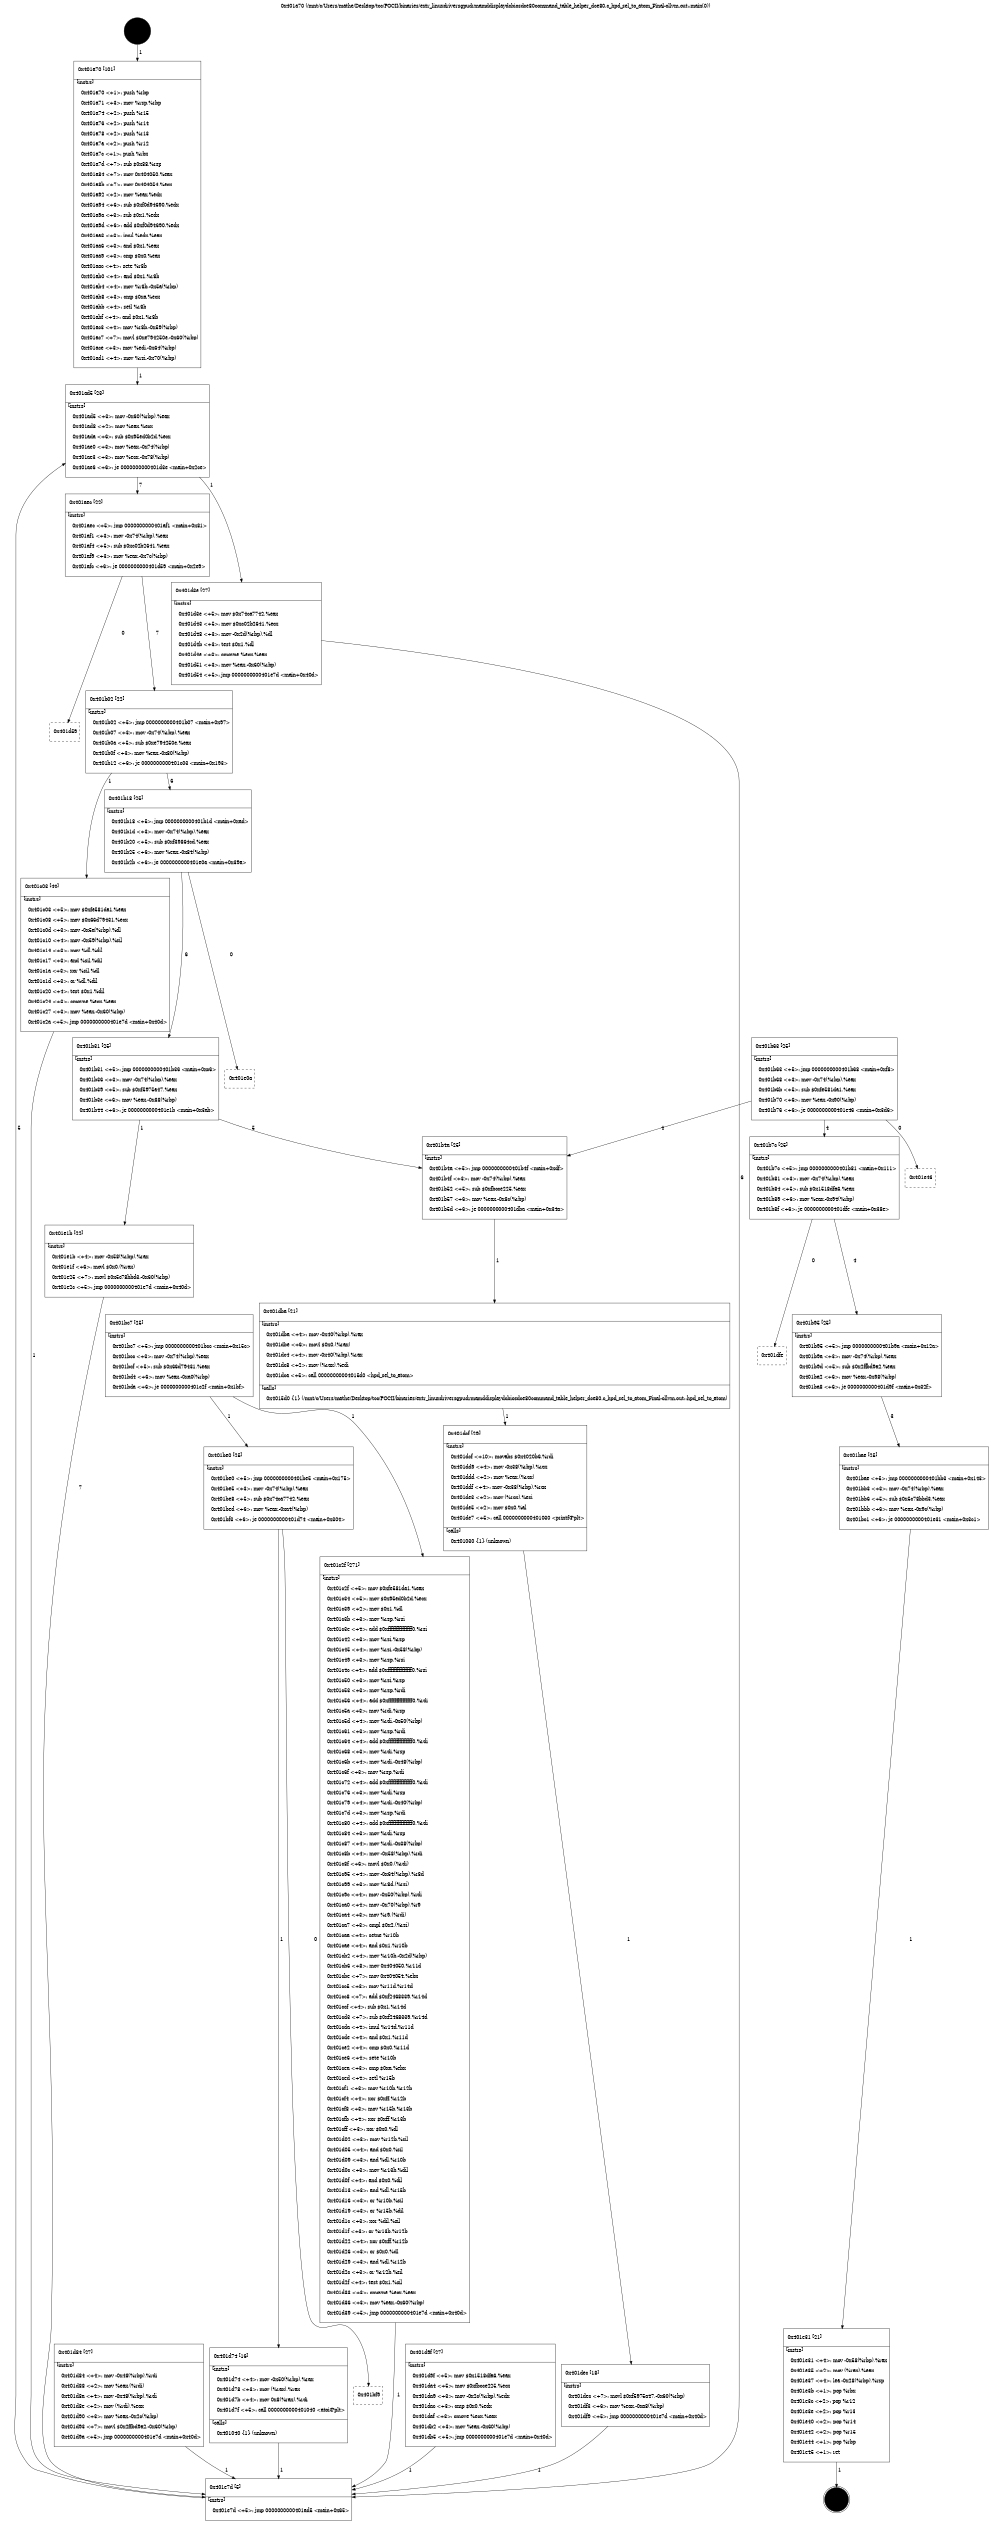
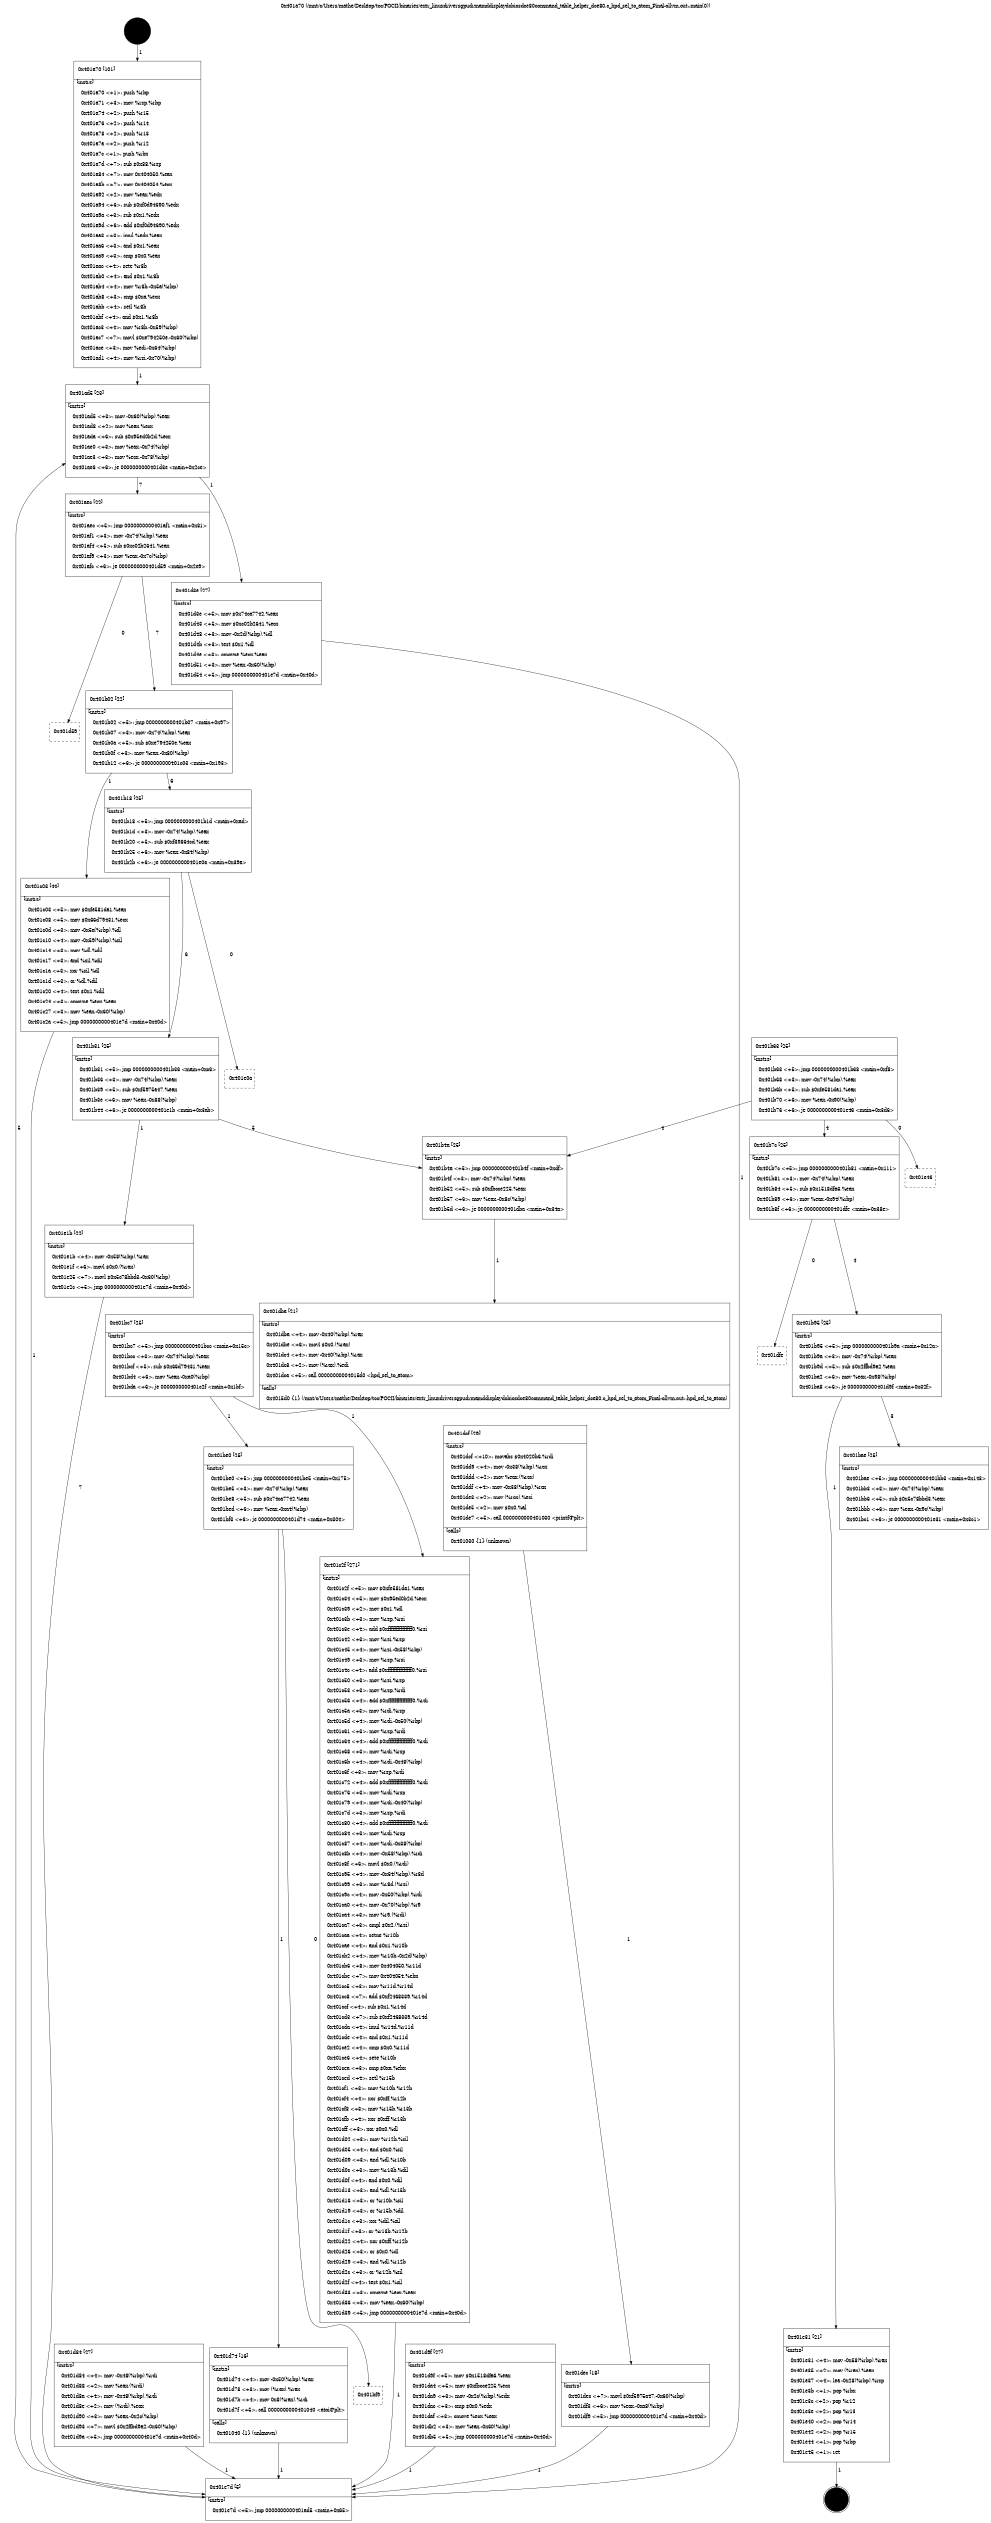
edge "0x401d3e [27]" -> "0x401e7d [5]": label " 6" -> " 1"
edge "0x401dba [21]" -> "0x401dcf [29]": removed, label "1"
edge "0x401bae [25]" -> "0x401e31 [21]": now "0x401b95 [25]" -> "0x401e31 [21]"
